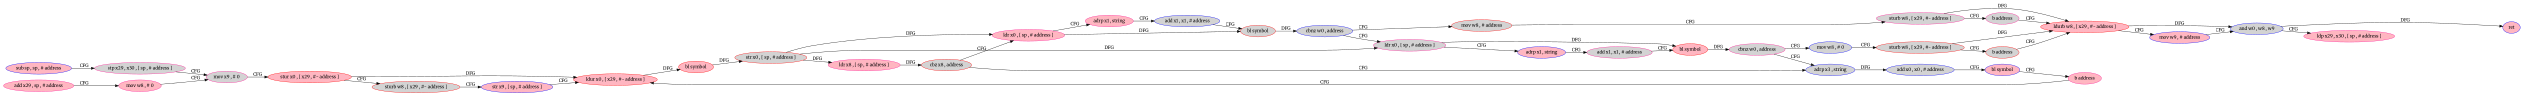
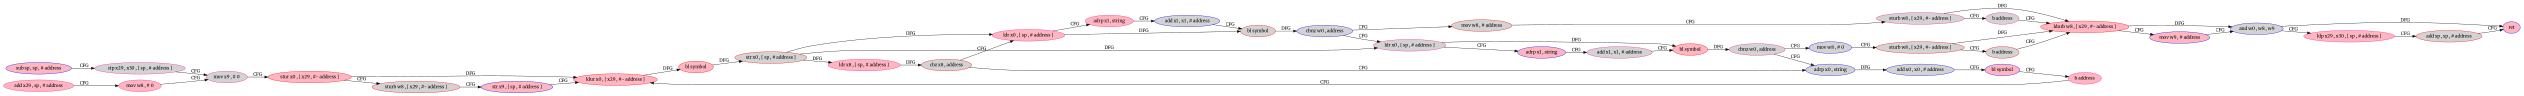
node "add sp , sp , # address": added
node "adrp x3 , string": label "adrp x3 , string" -> "adrp x0 , string"
